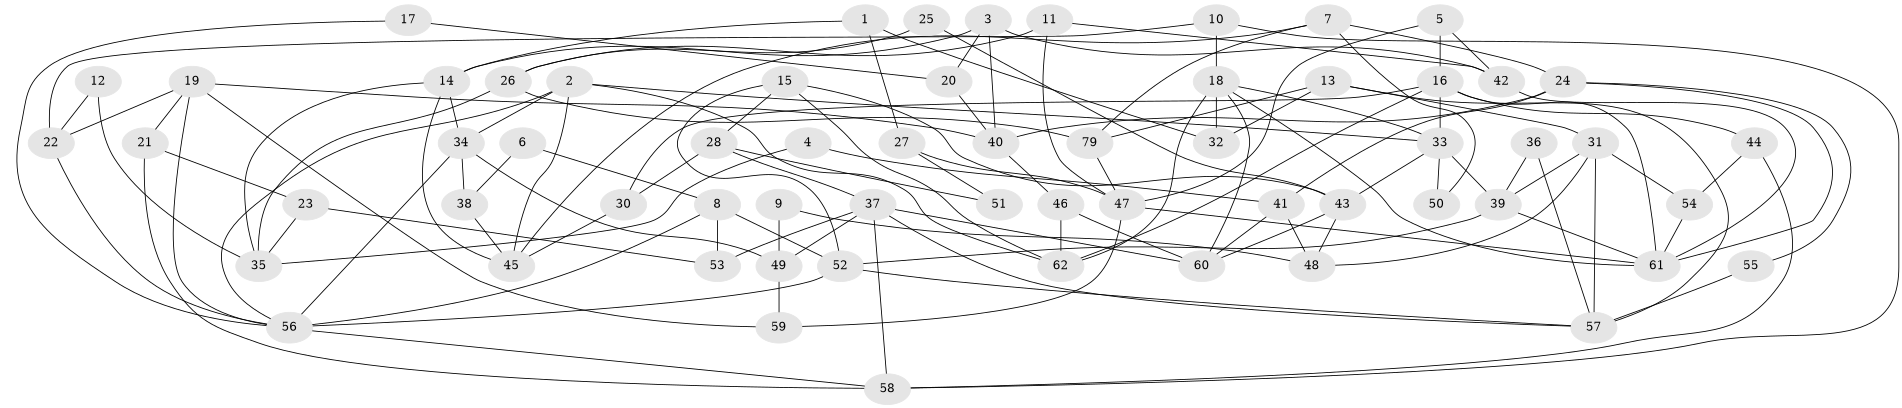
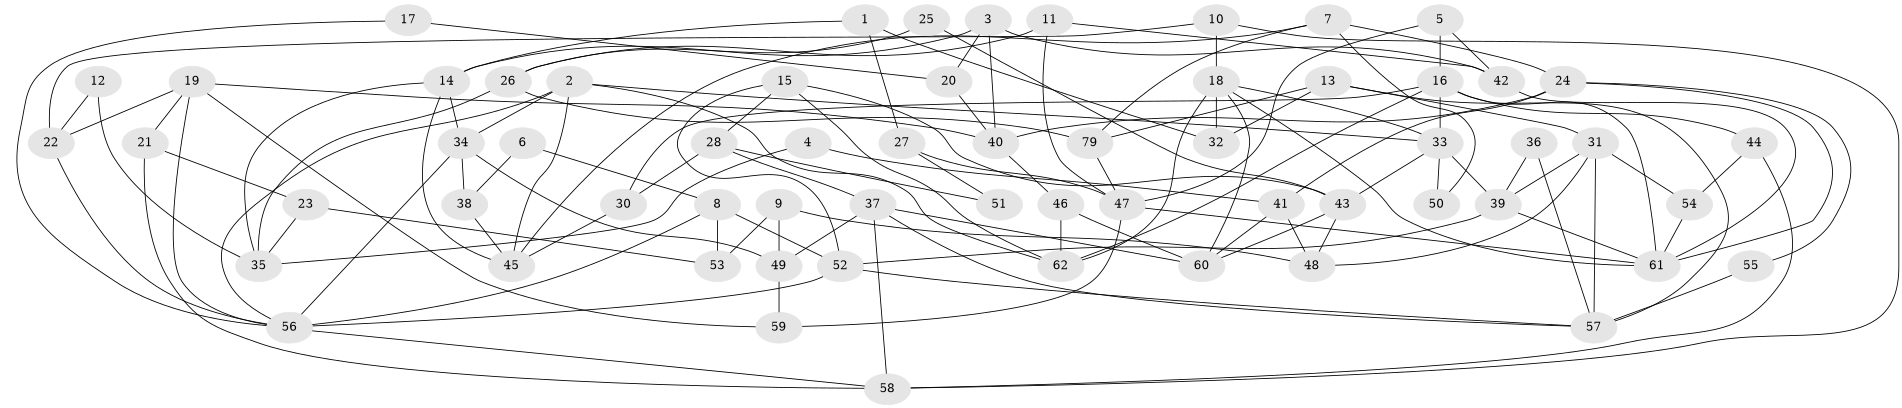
edge "37" -- "53": now "9" -- "53"
